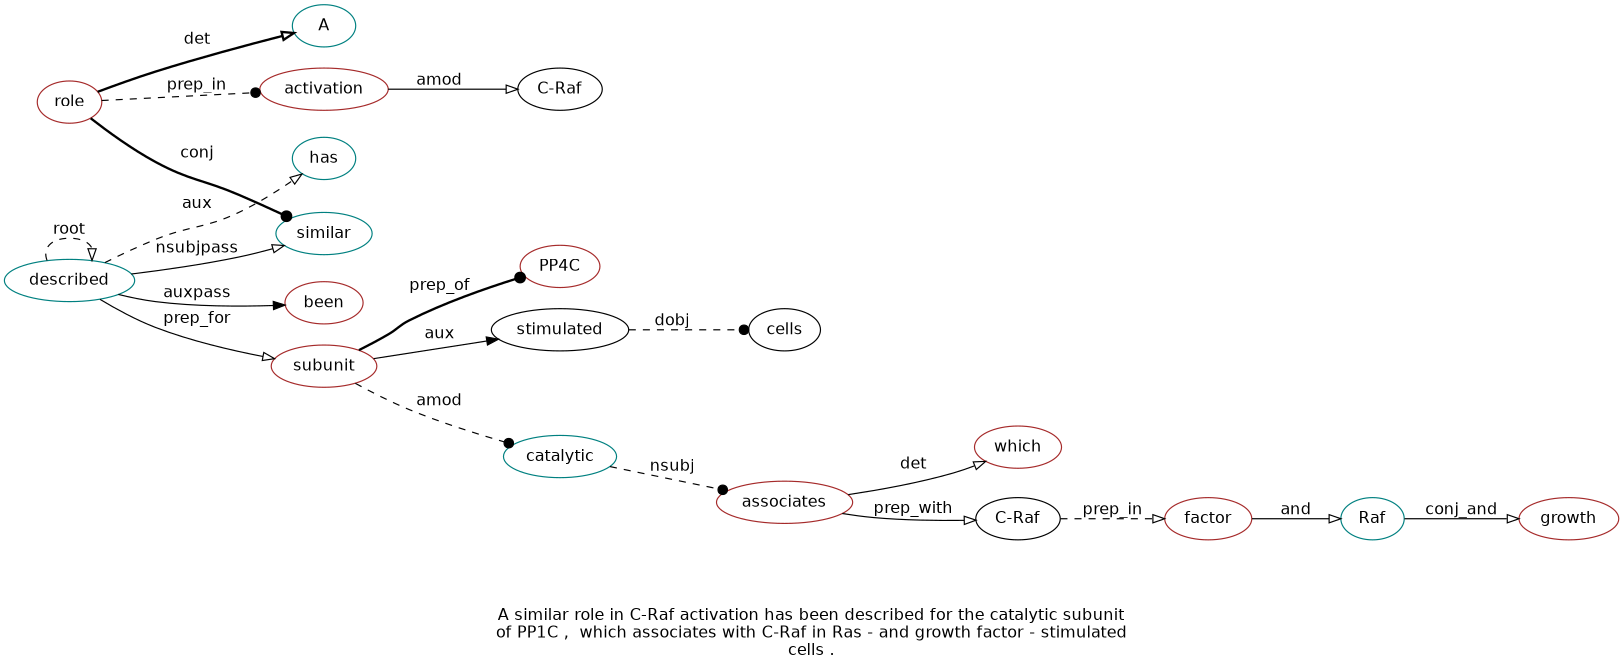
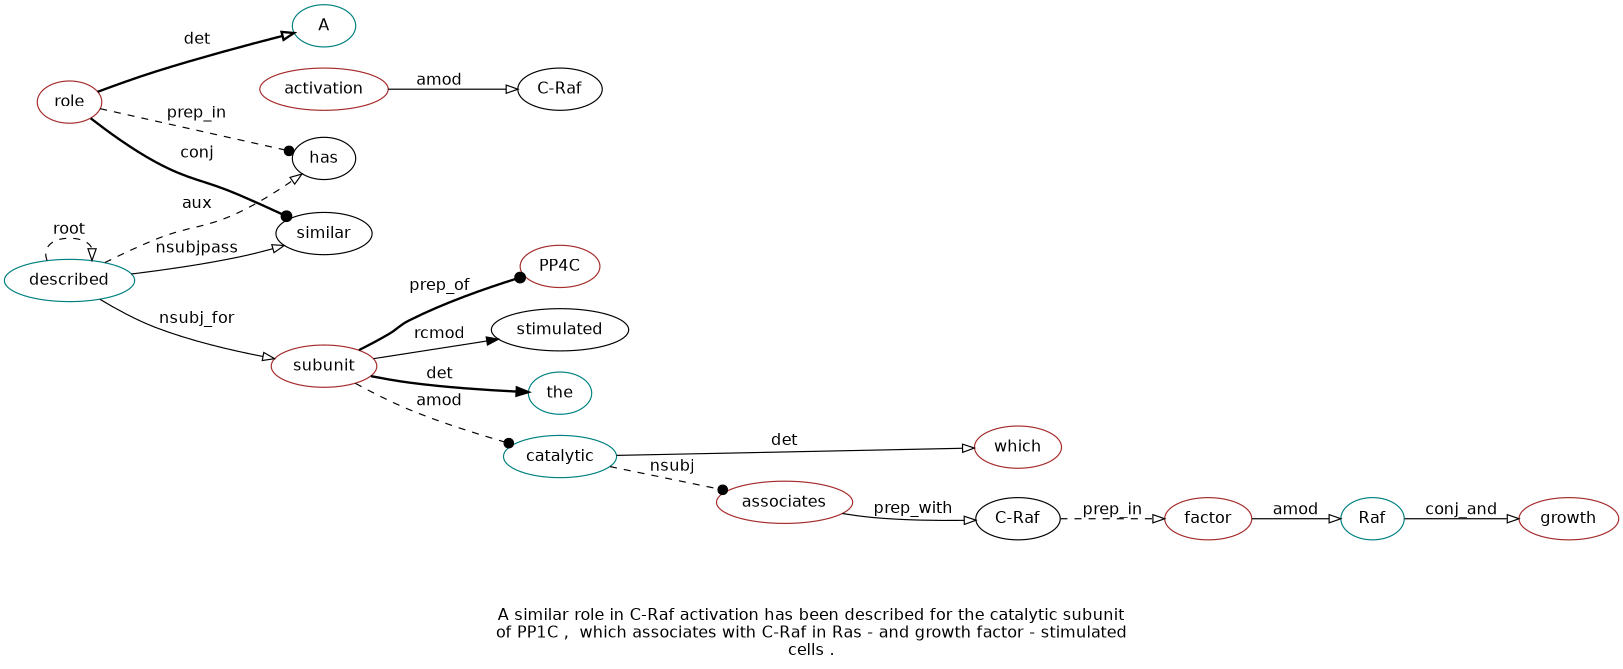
edge "role" -> "activation": now "role" -> "has"
node "has": color teal -> black
node "similar": color teal -> black
node "been": removed
edge "described" -> "subunit": label "prep_for" -> "nsubj_for"
node "cells": removed
edge "subunit" -> "stimulated": label "aux" -> "rcmod"
node "the": added
edge "associates" -> "which": now "catalytic" -> "which"
edge "factor" -> "Raf": label "and" -> "amod"
